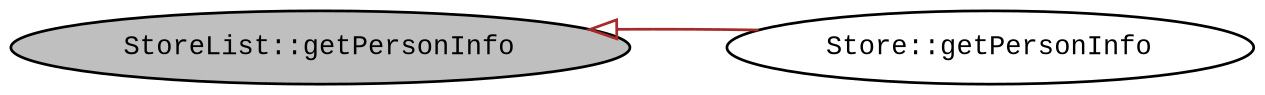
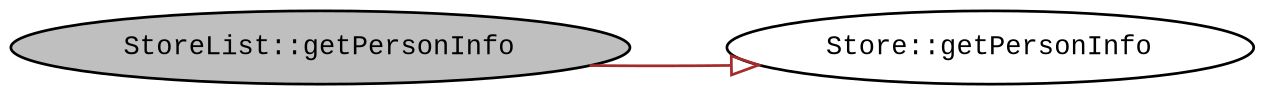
edge "Store::getPersonInfo" -> "StoreList::getPersonInfo": reversed
